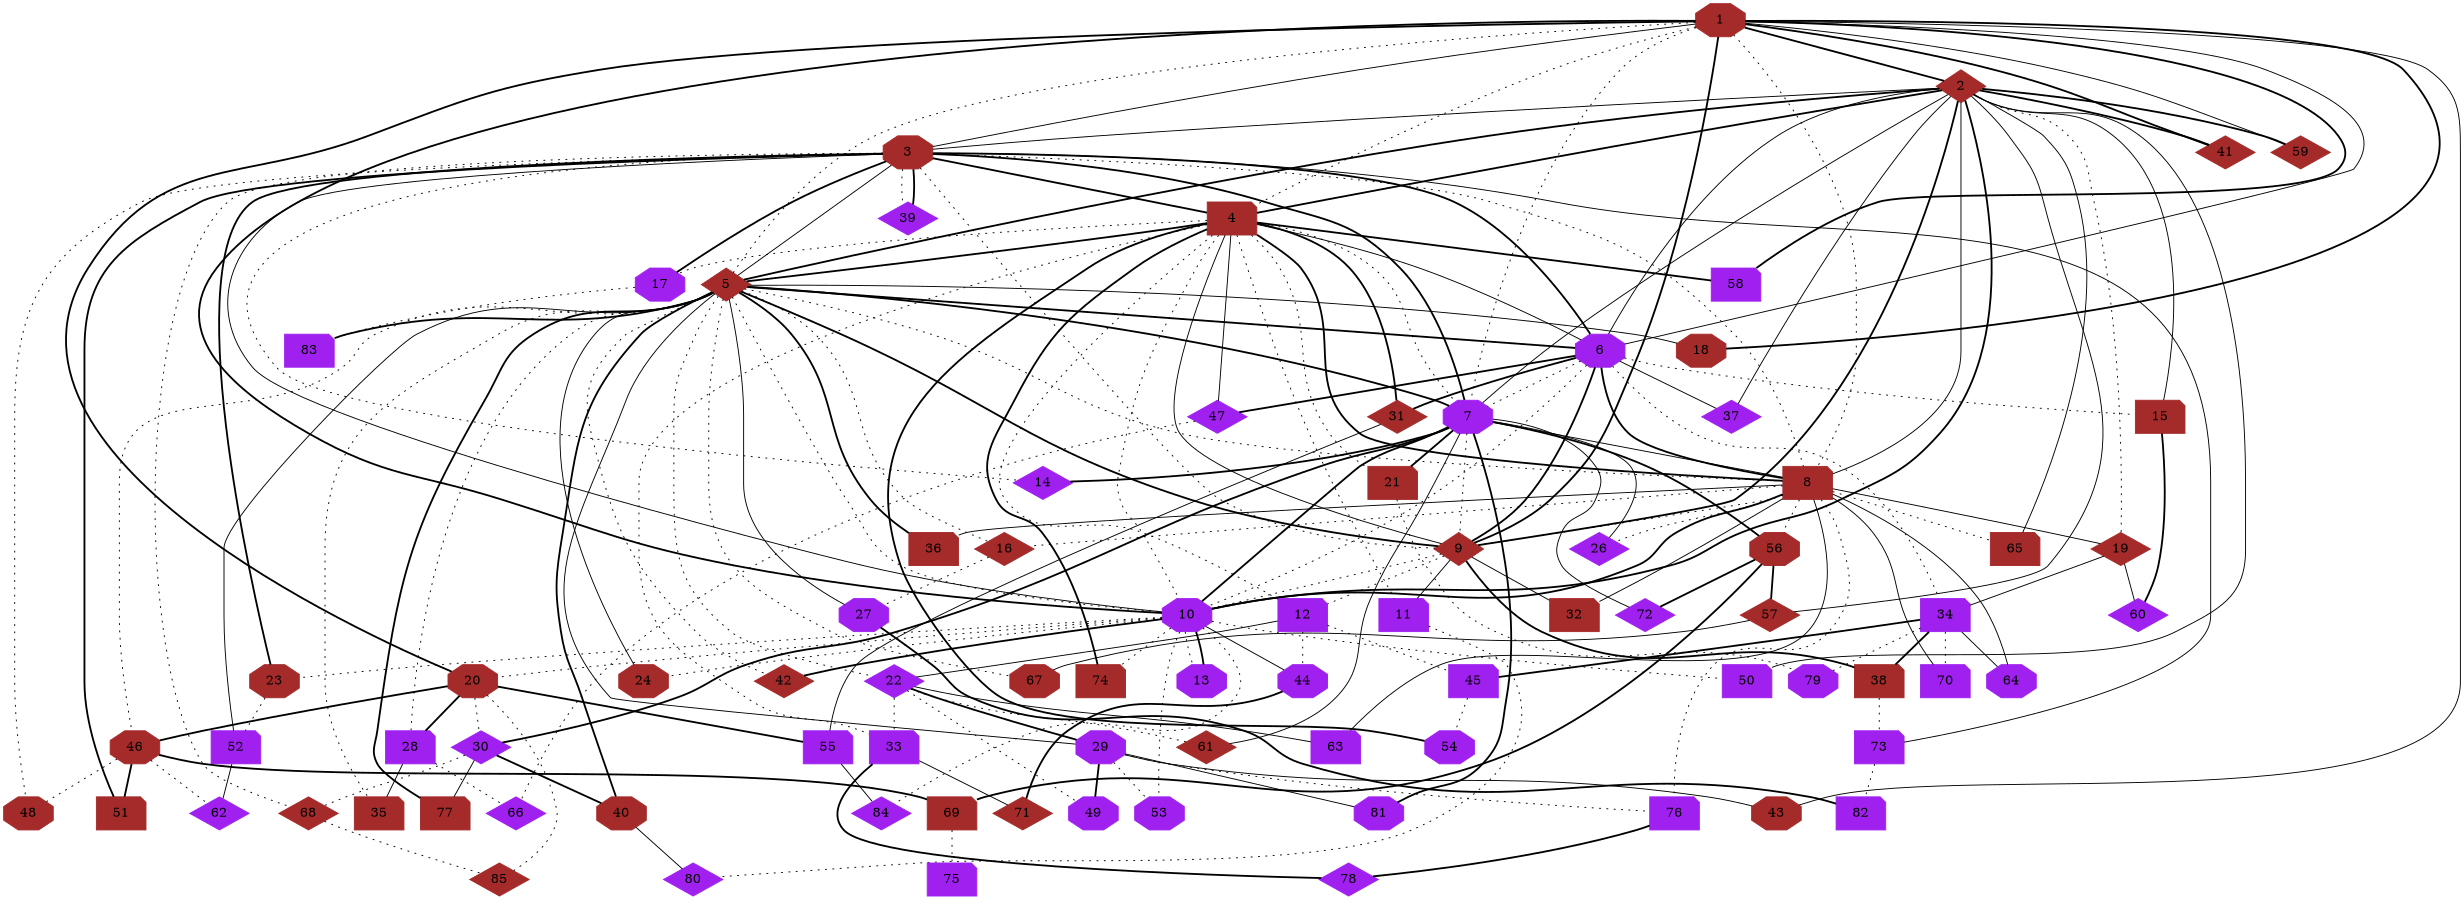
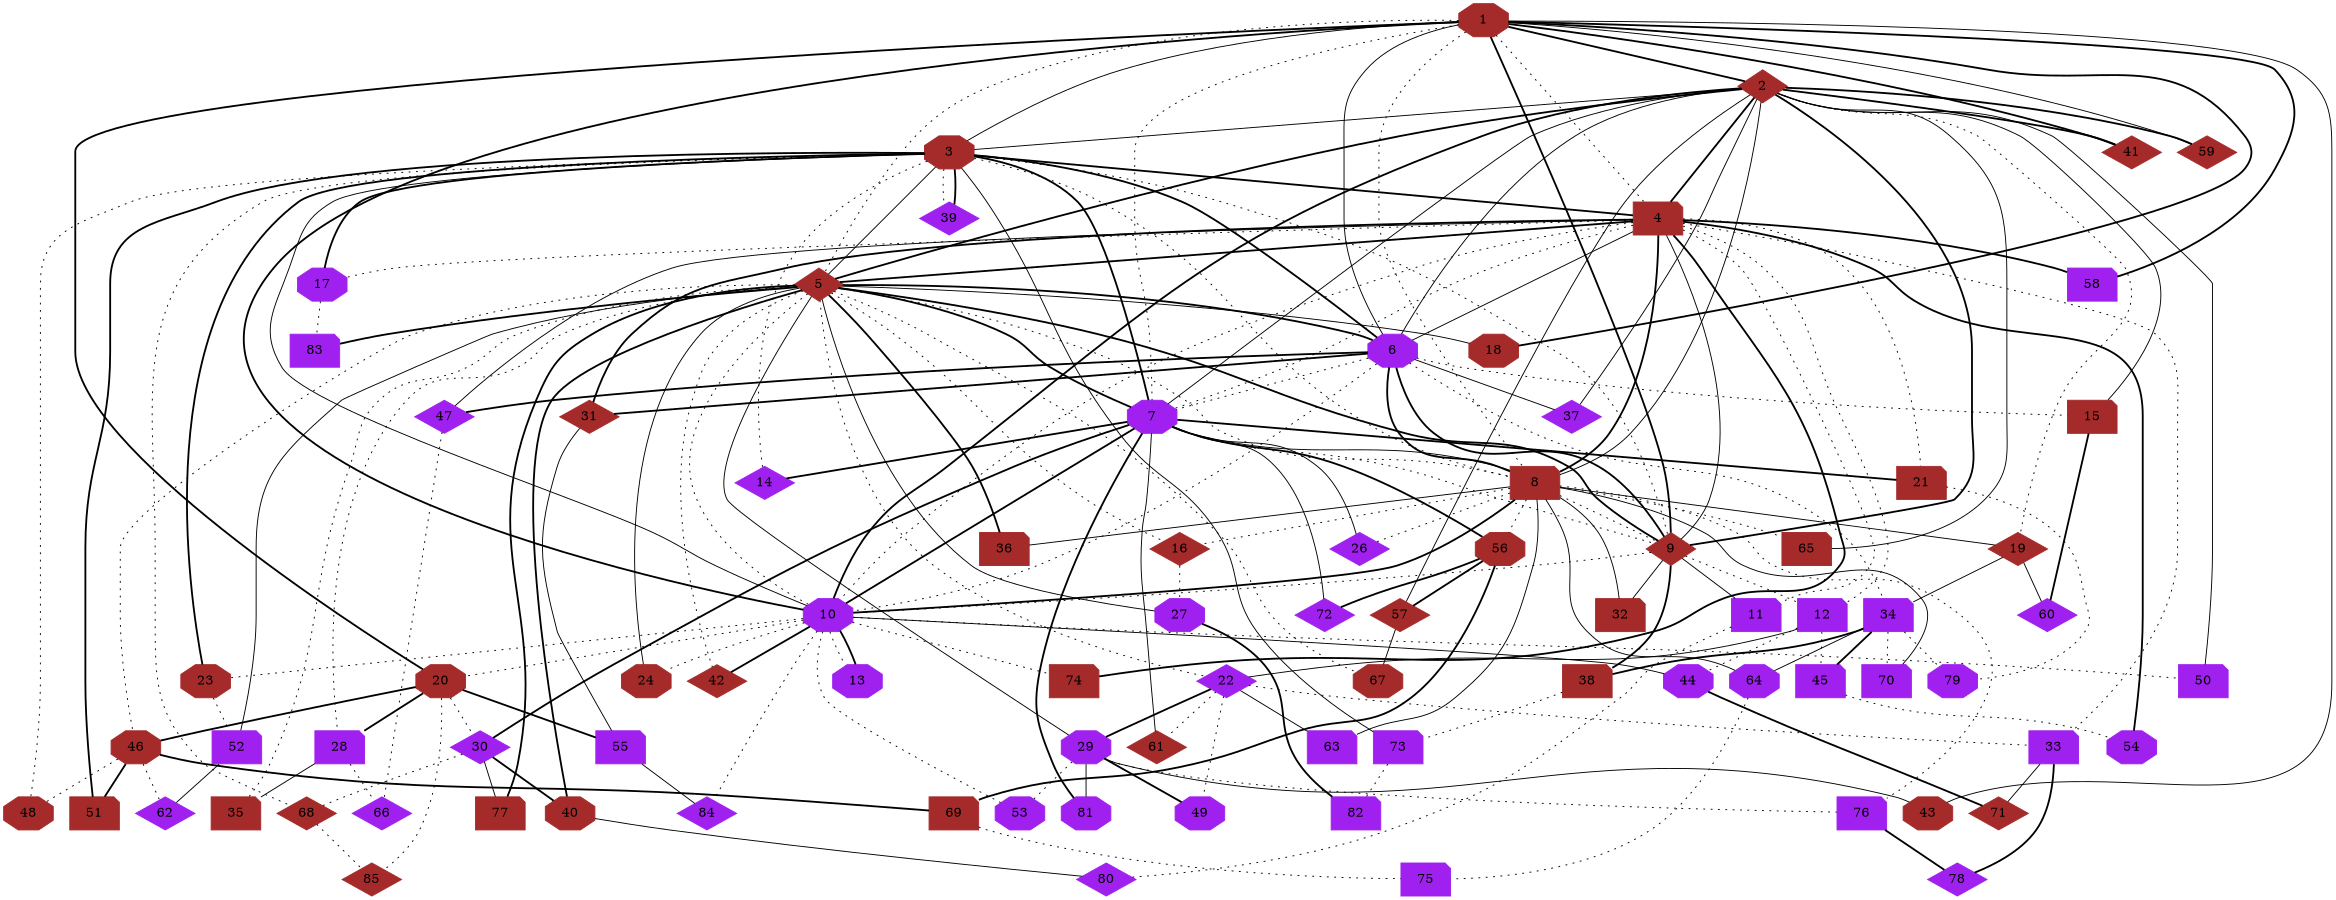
edge "64" -- "75": added
